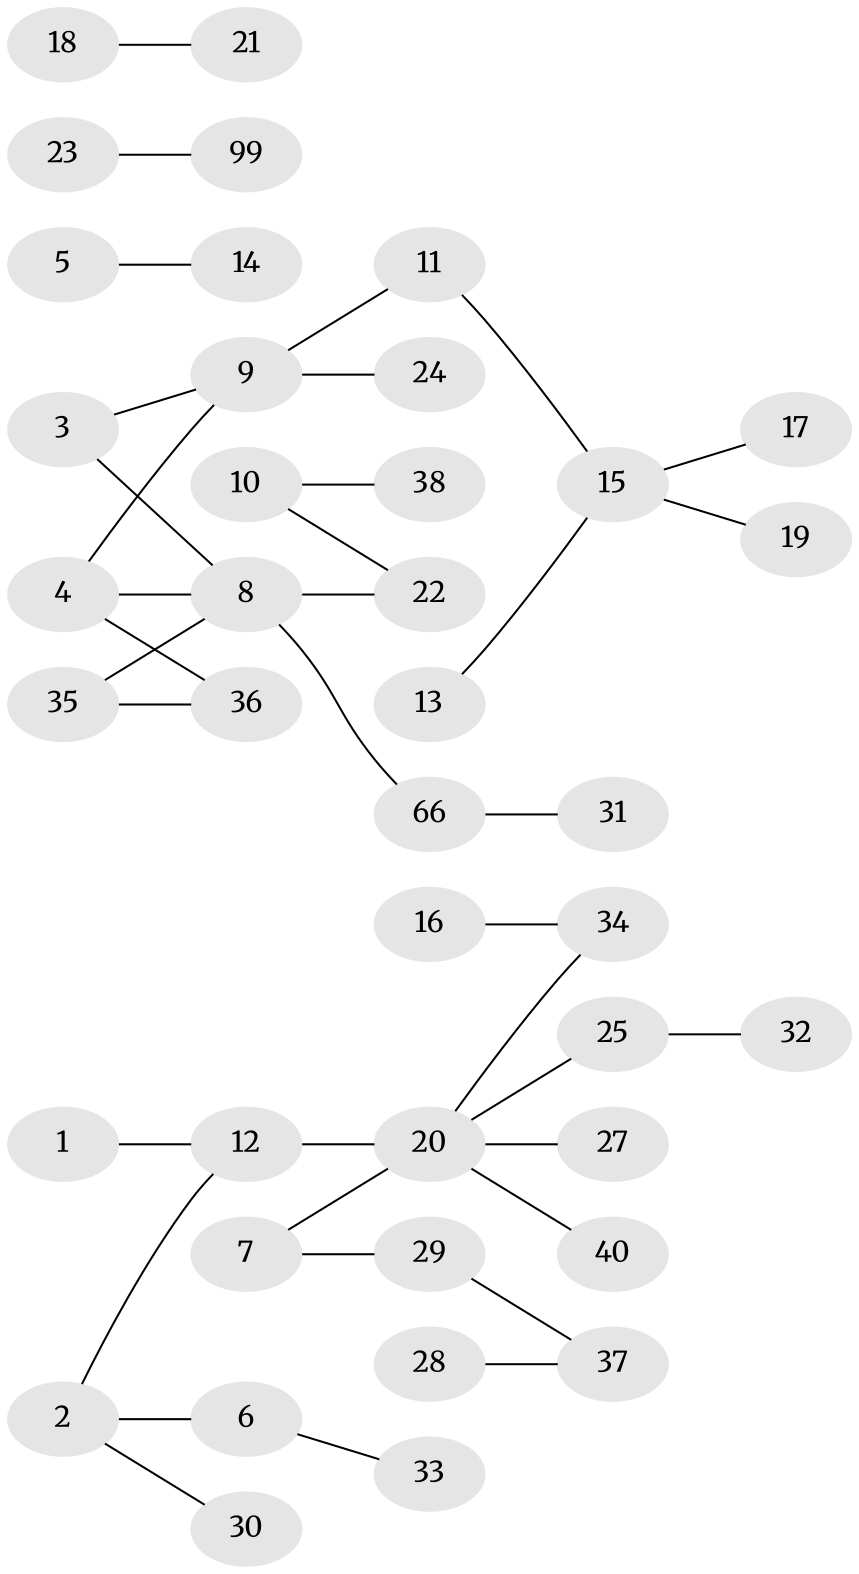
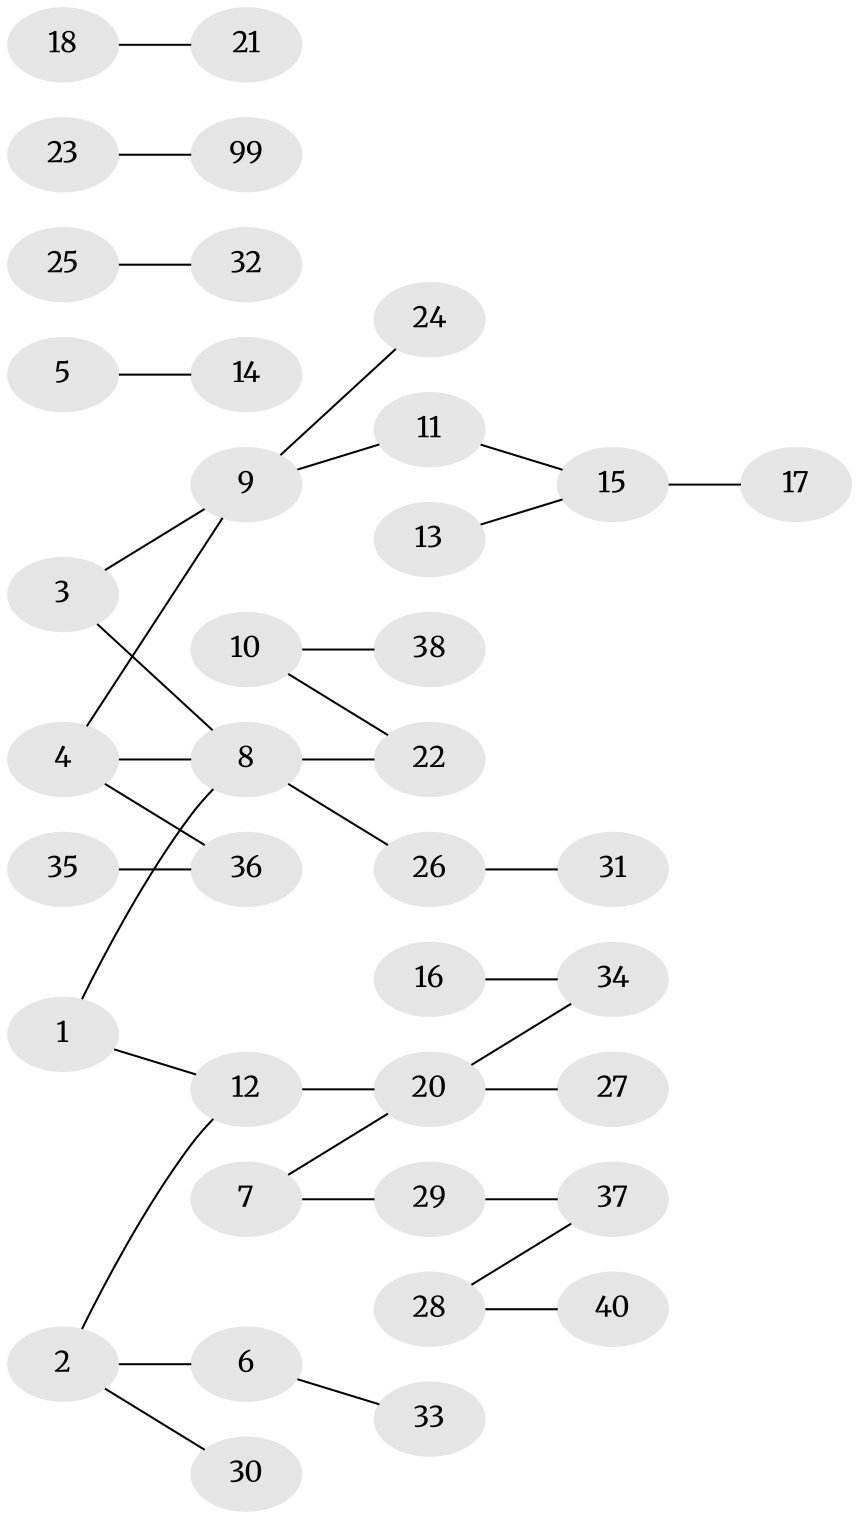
node "19": removed
edge "8" -- "35": now "8" -- "1"
node "66": label "66" -> "26"
edge "25" -- "20": removed
edge "20" -- "40": now "28" -- "40"
